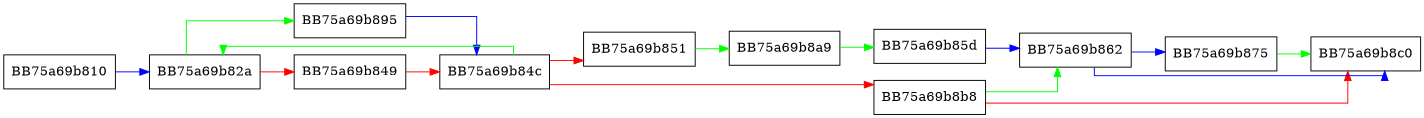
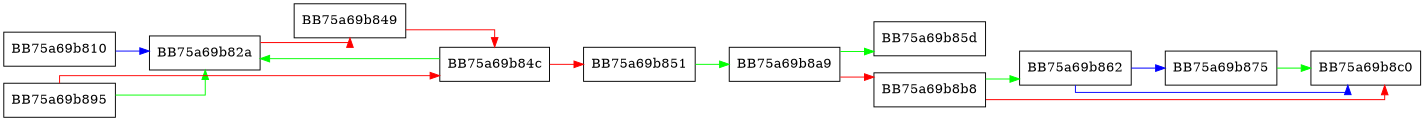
edge "BB75a69b895" -> "BB75a69b84c": color blue -> red
edge "BB75a69b82a" -> "BB75a69b895": reversed
edge "BB75a69b85d" -> "BB75a69b862": removed
edge "BB75a69b84c" -> "BB75a69b8b8": now "BB75a69b8a9" -> "BB75a69b8b8"
